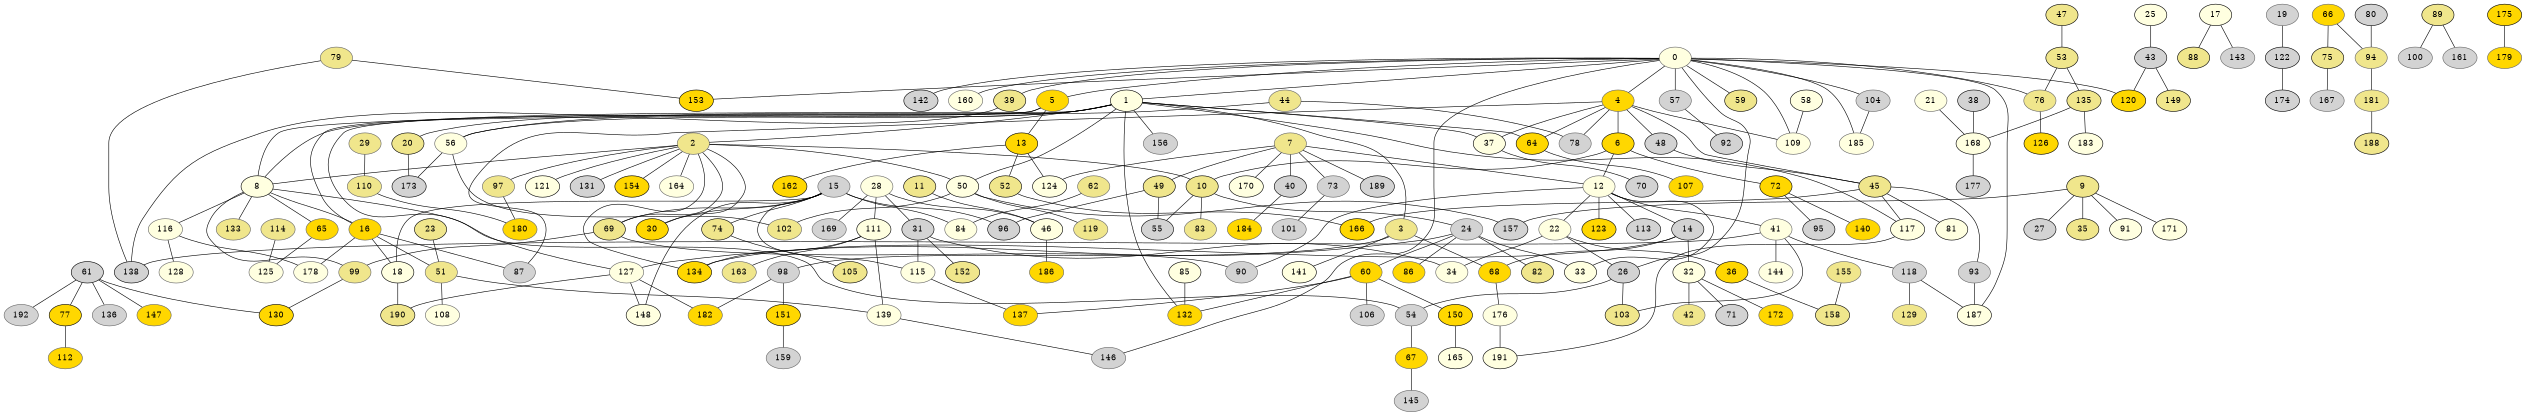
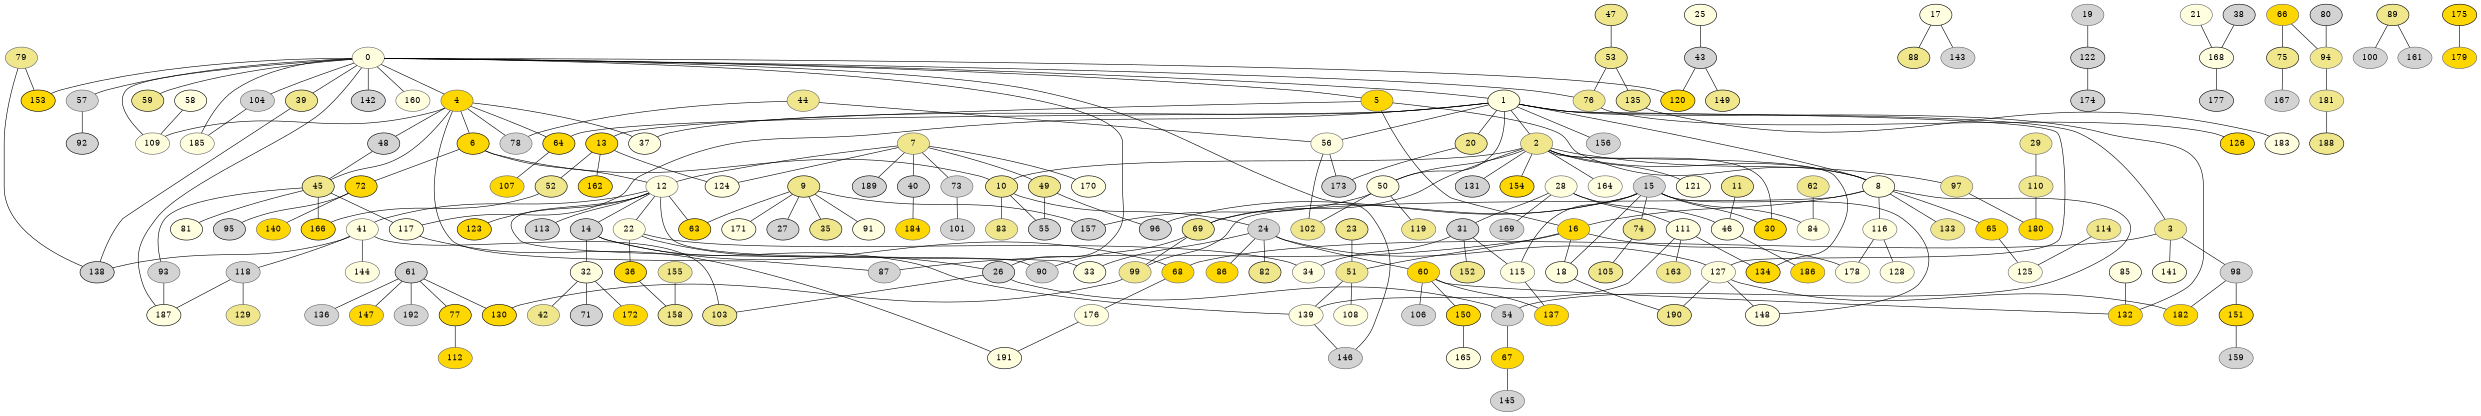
edge "135" -- "168": removed
node "70": removed
node "63": added
edge "14" -- "134": now "14" -- "139"
